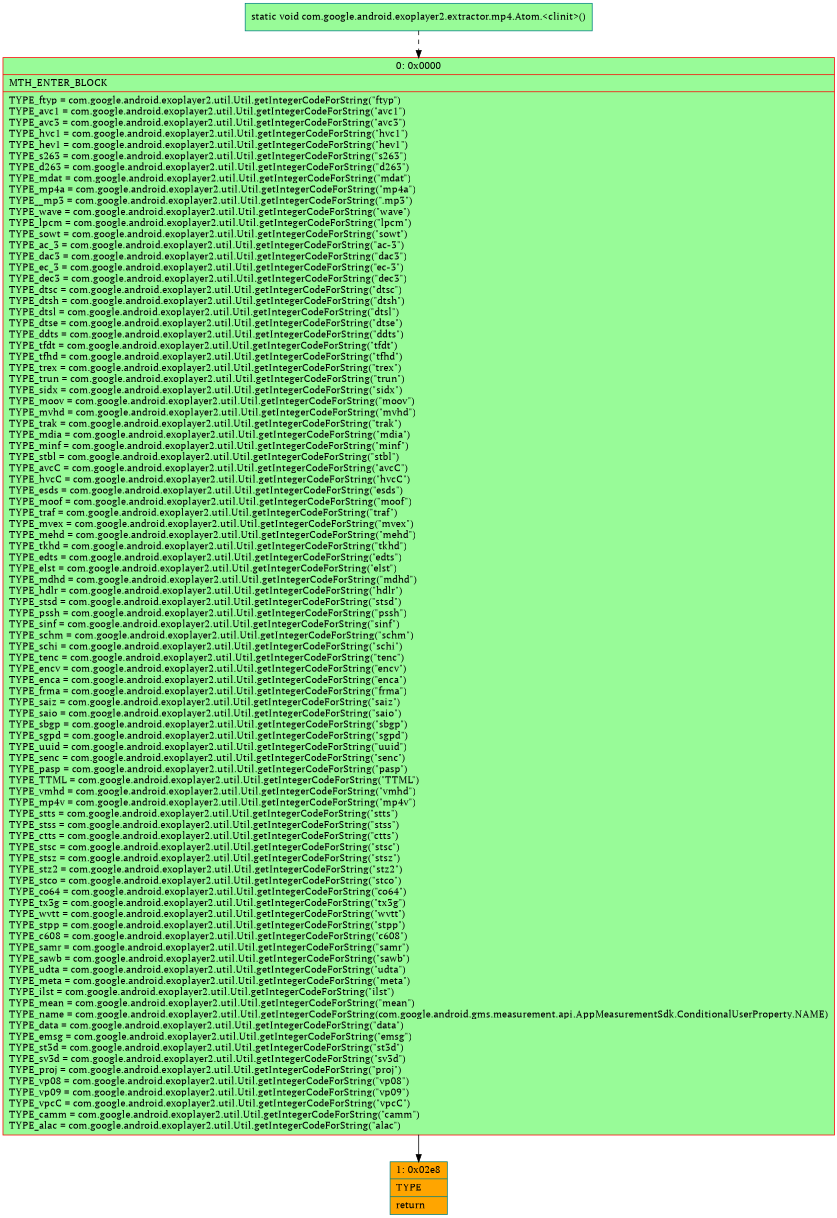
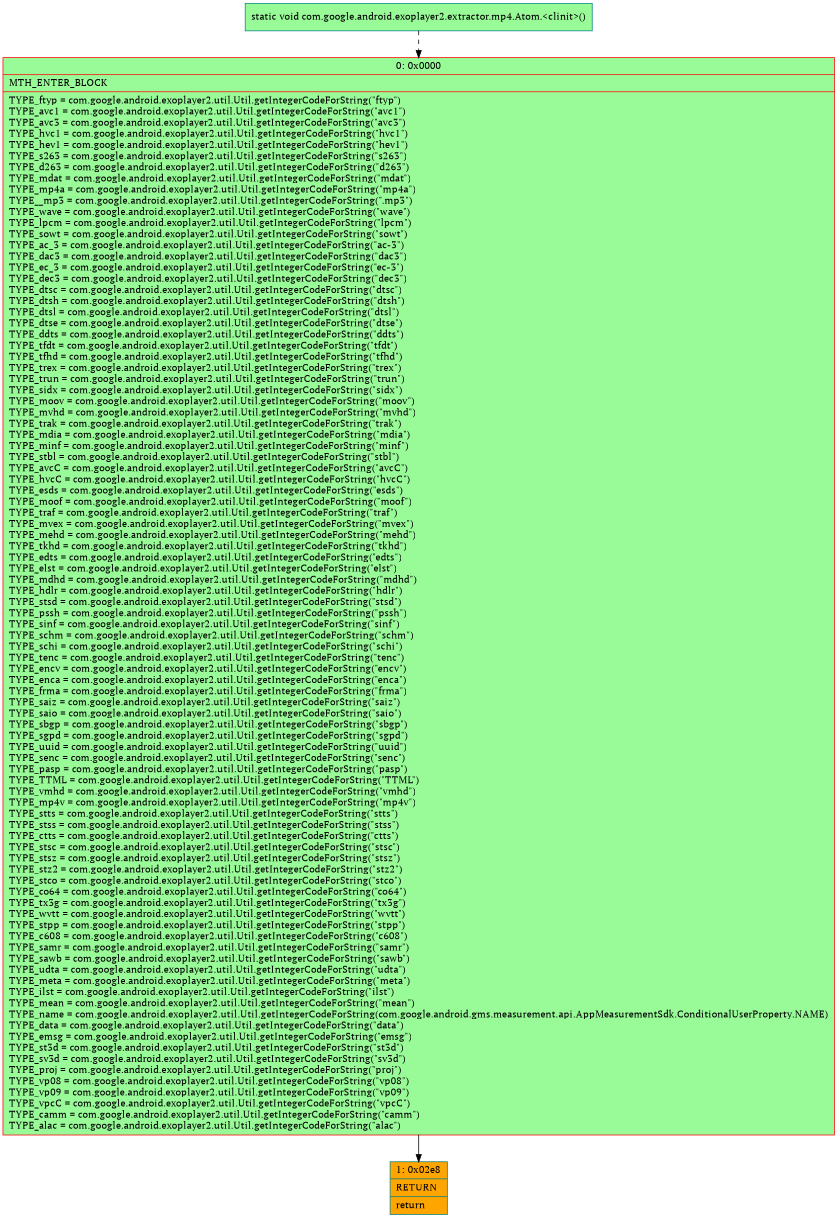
node "1: 0x02e8": text "TYPE" -> "RETURN"
